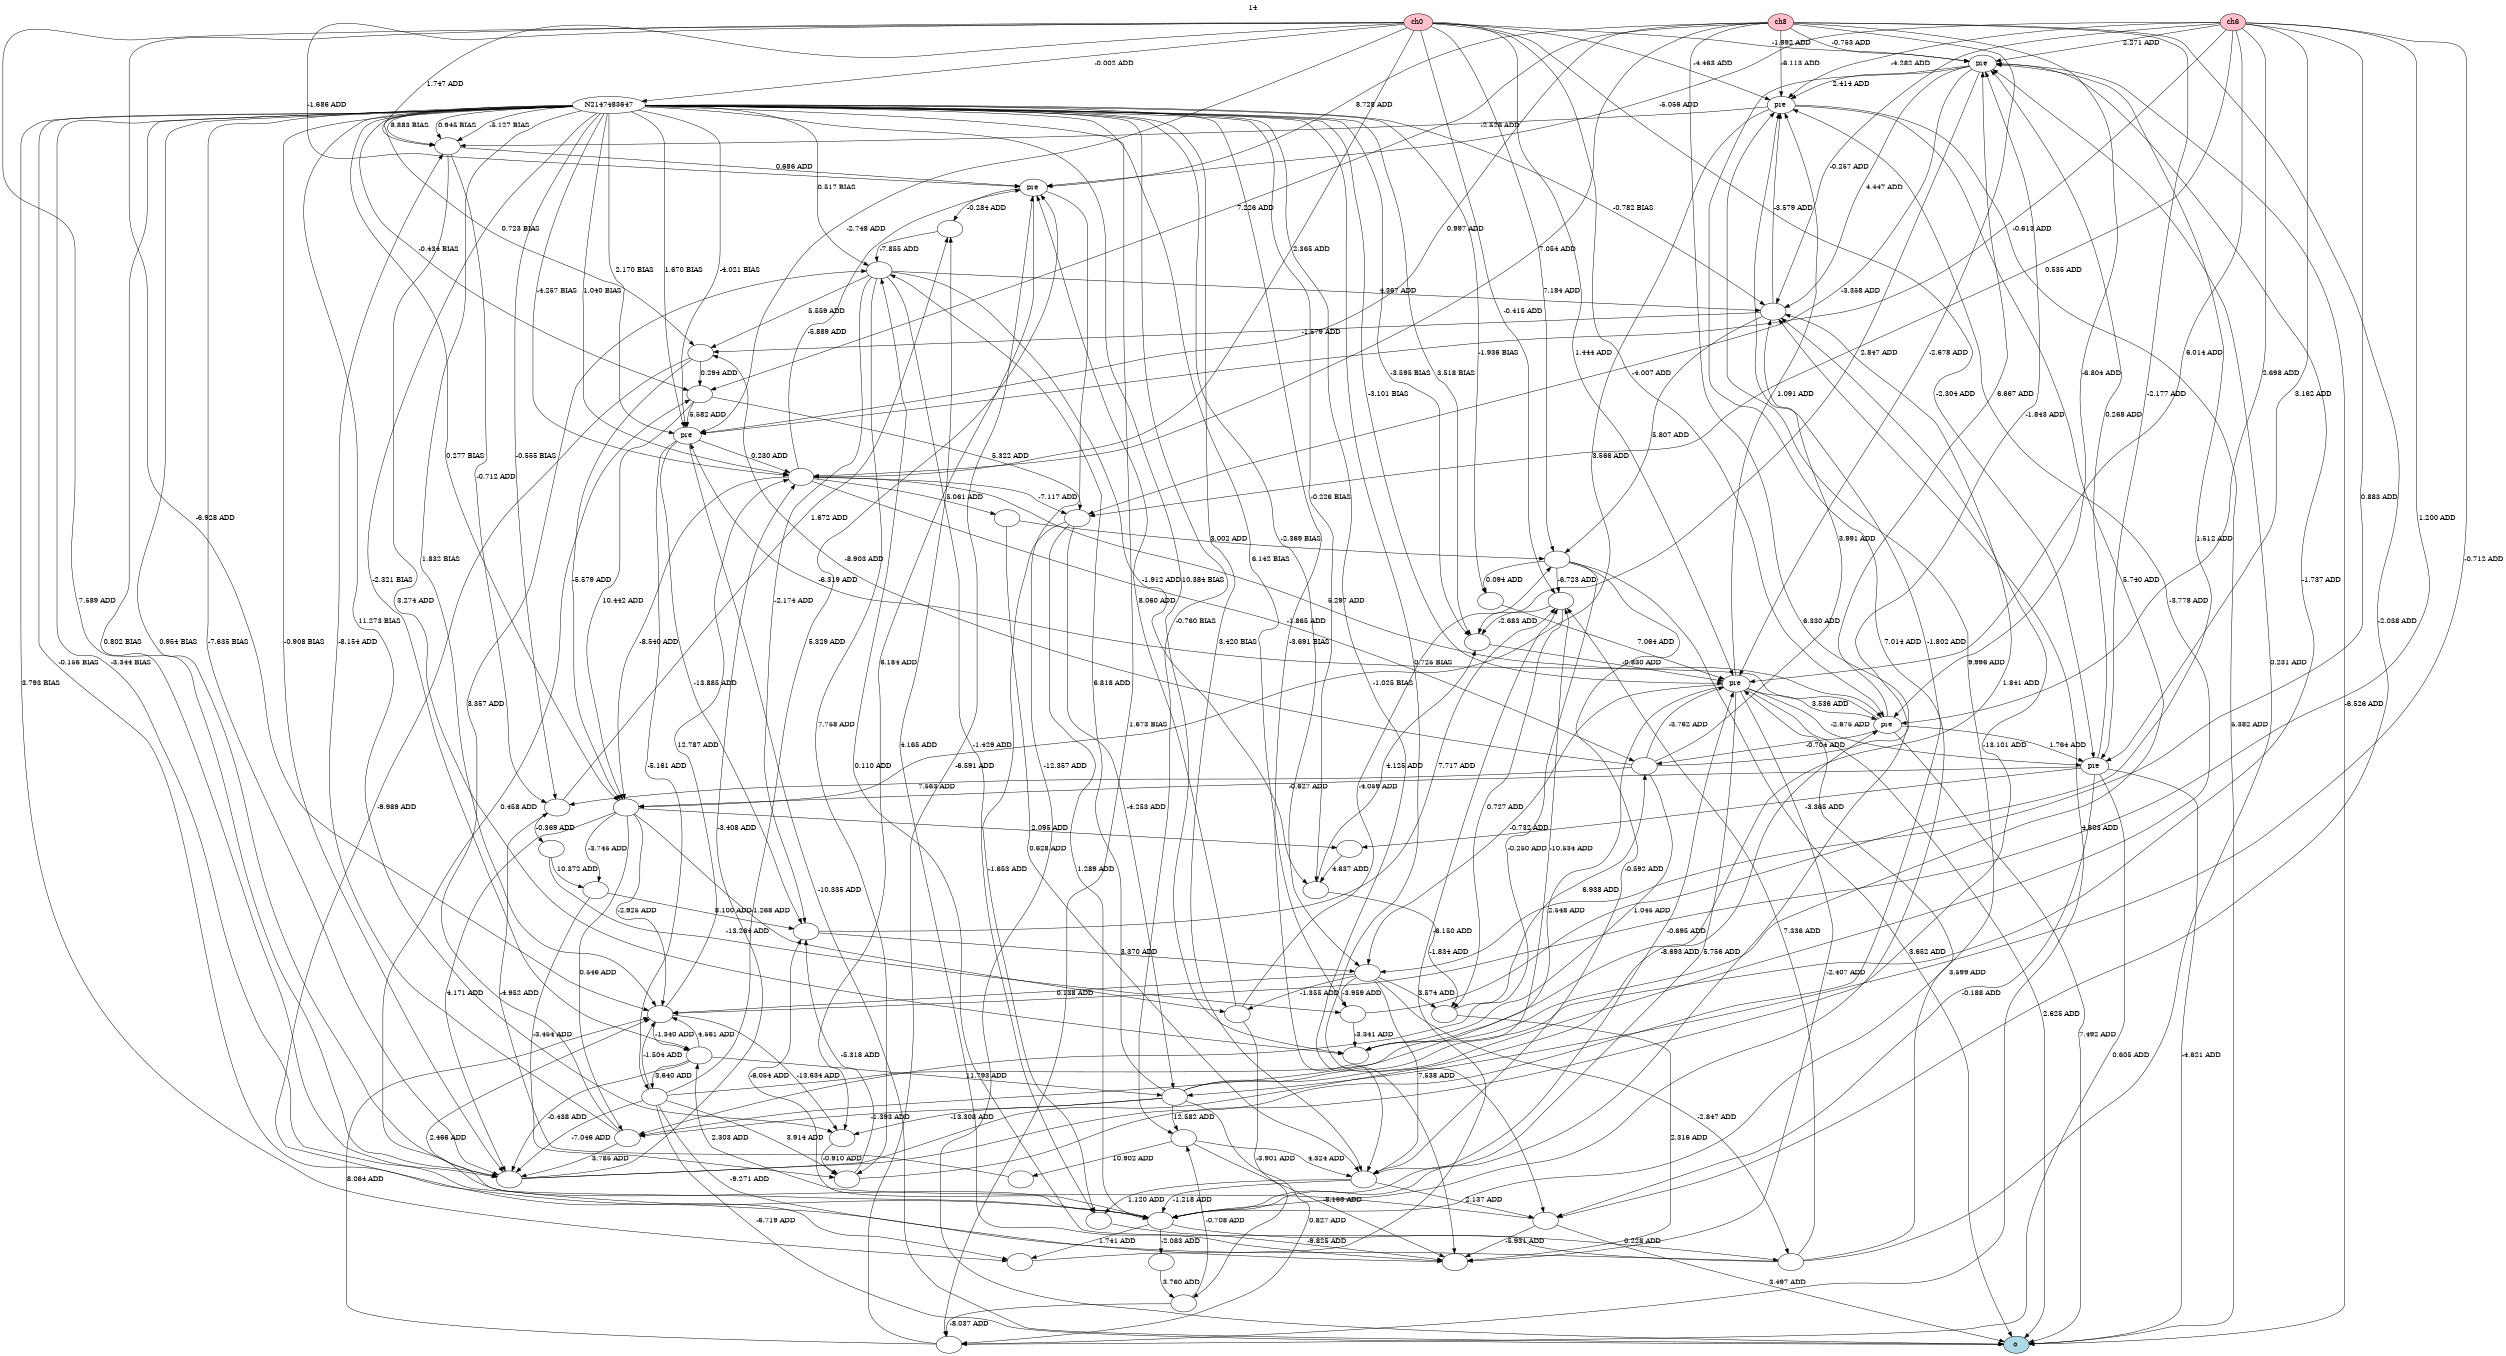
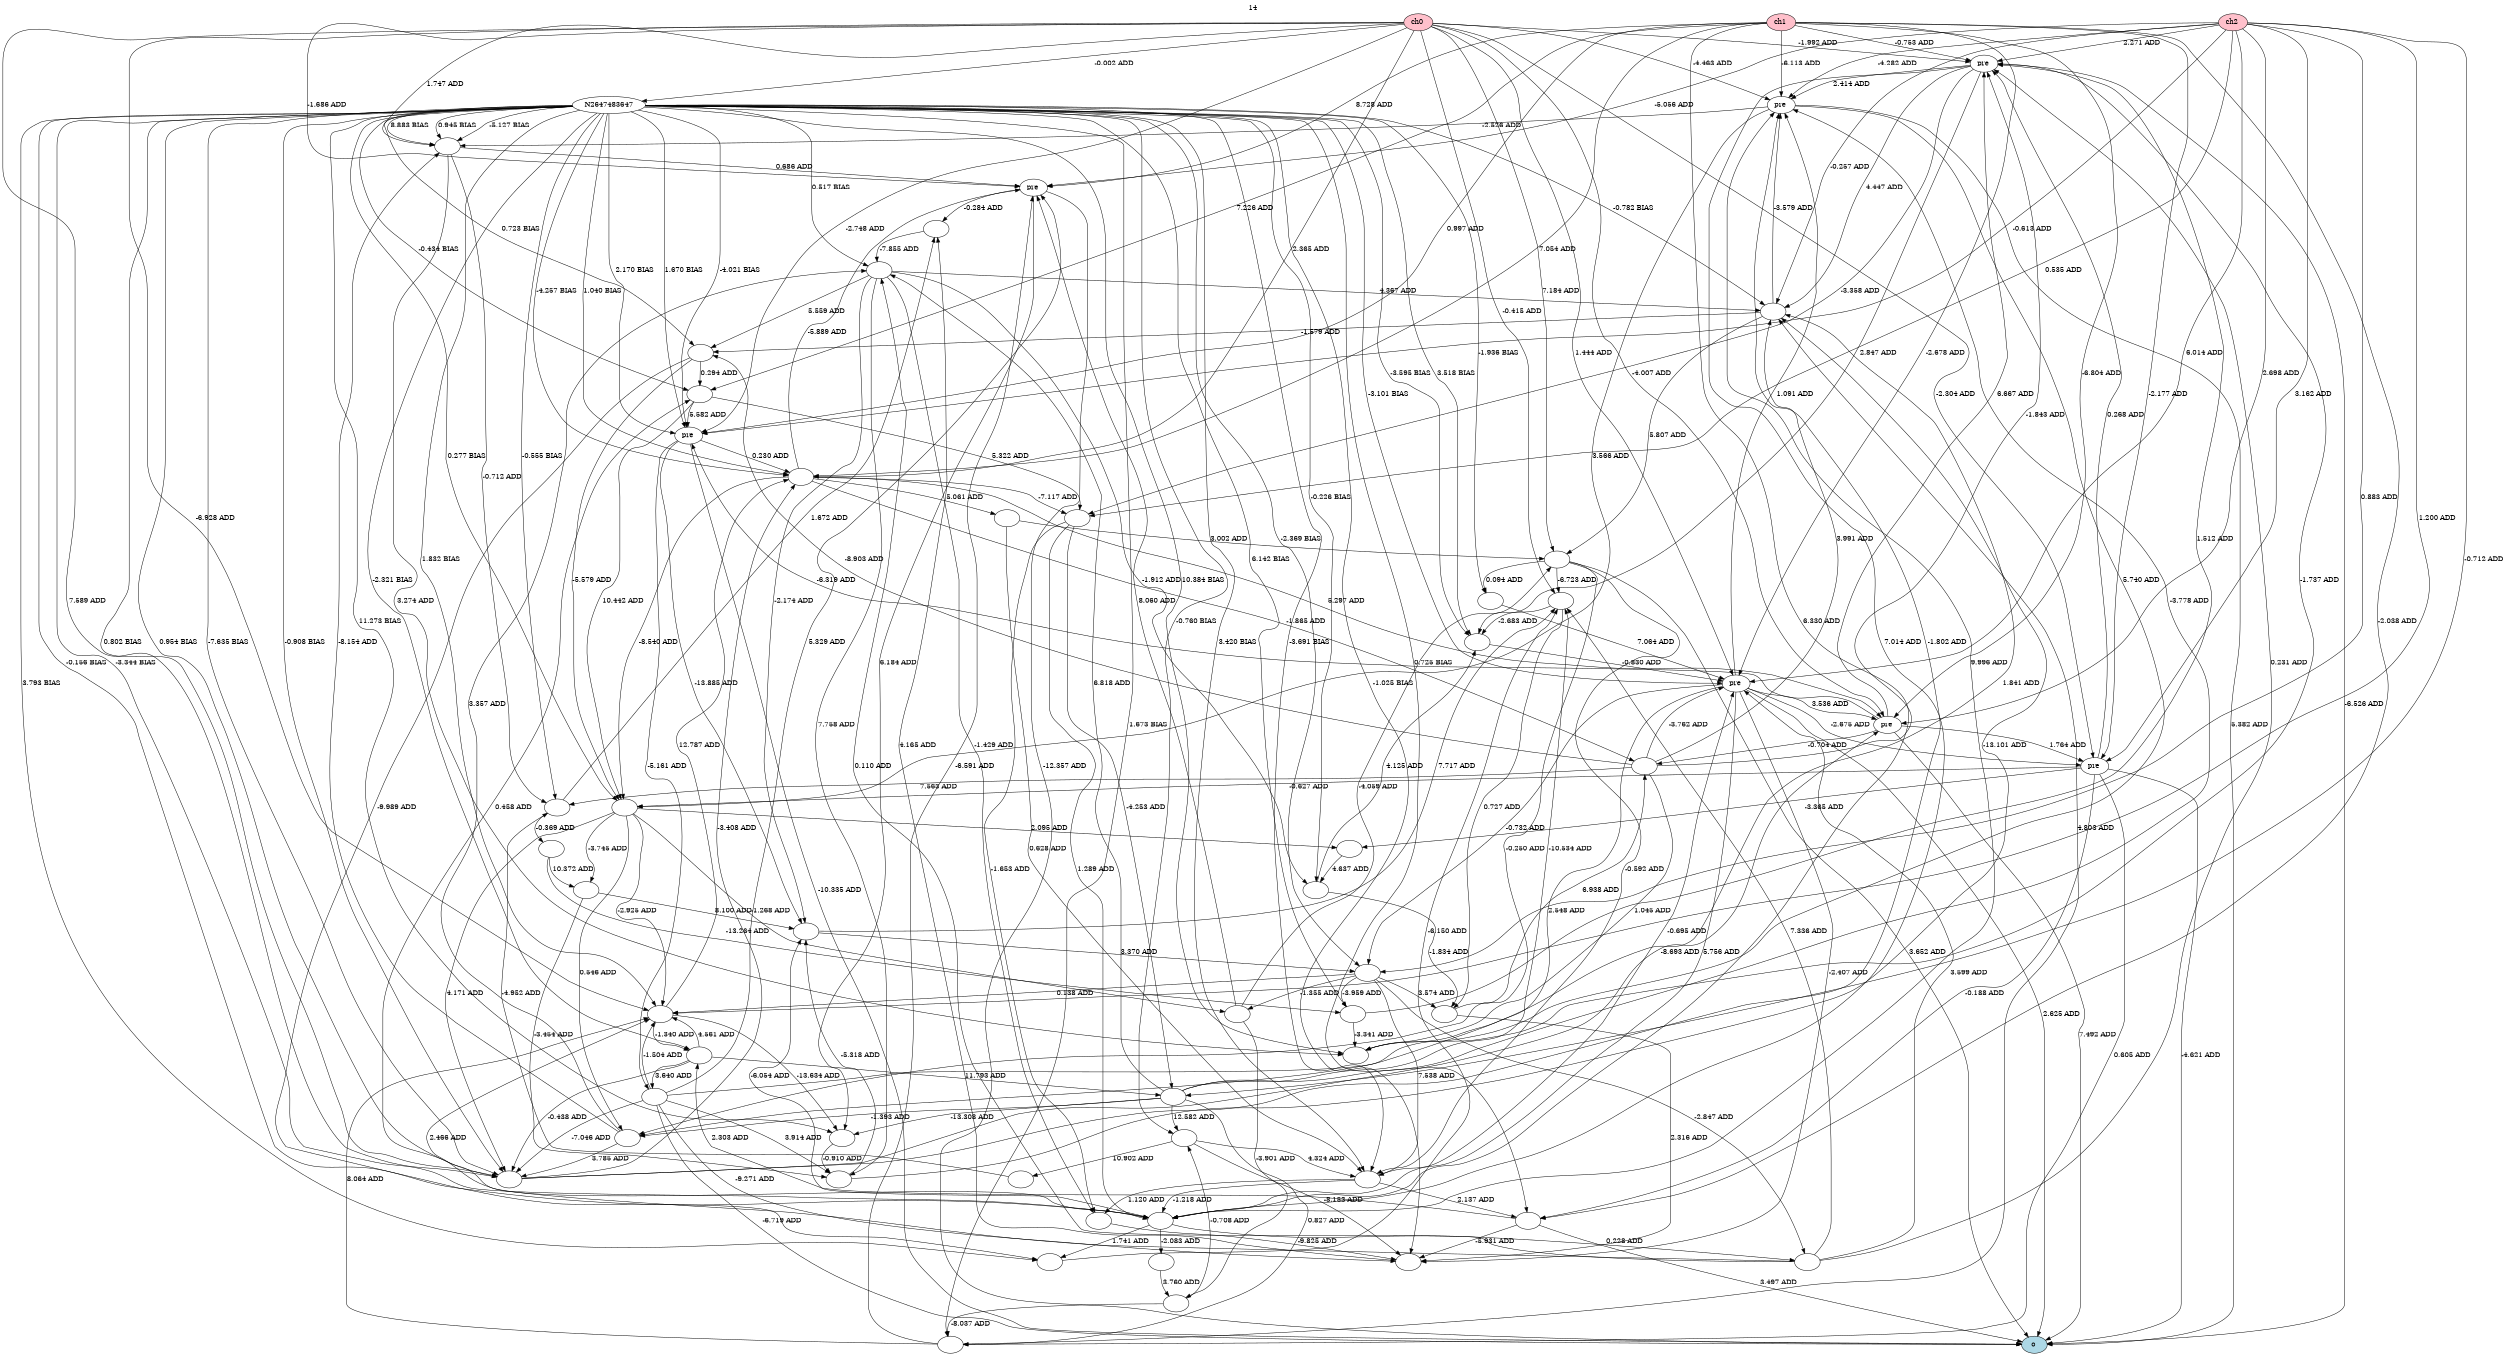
node "ch8": label "ch8" -> "ch1"
node "ch6": label "ch6" -> "ch2"
node "N2147483647": label "N2147483647" -> "N2647483647"
